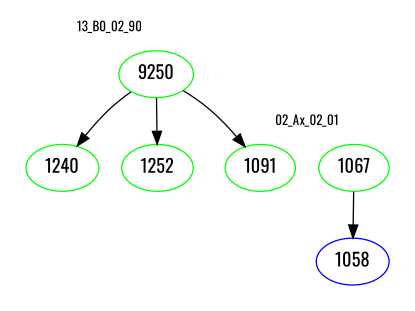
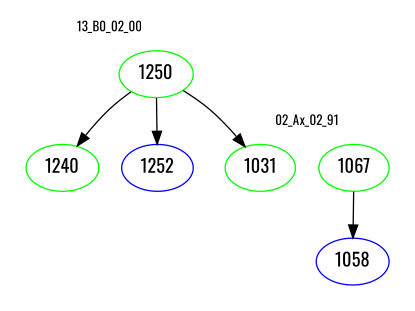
cluster "13_B0_02_90": label "13_B0_02_90" -> "13_B0_02_00"
node "9250": label "9250" -> "1250"
cluster "02_Ax_02_01": label "02_Ax_02_01" -> "02_Ax_02_91"
node "1252": color green -> blue
node "1091": label "1091" -> "1031"
